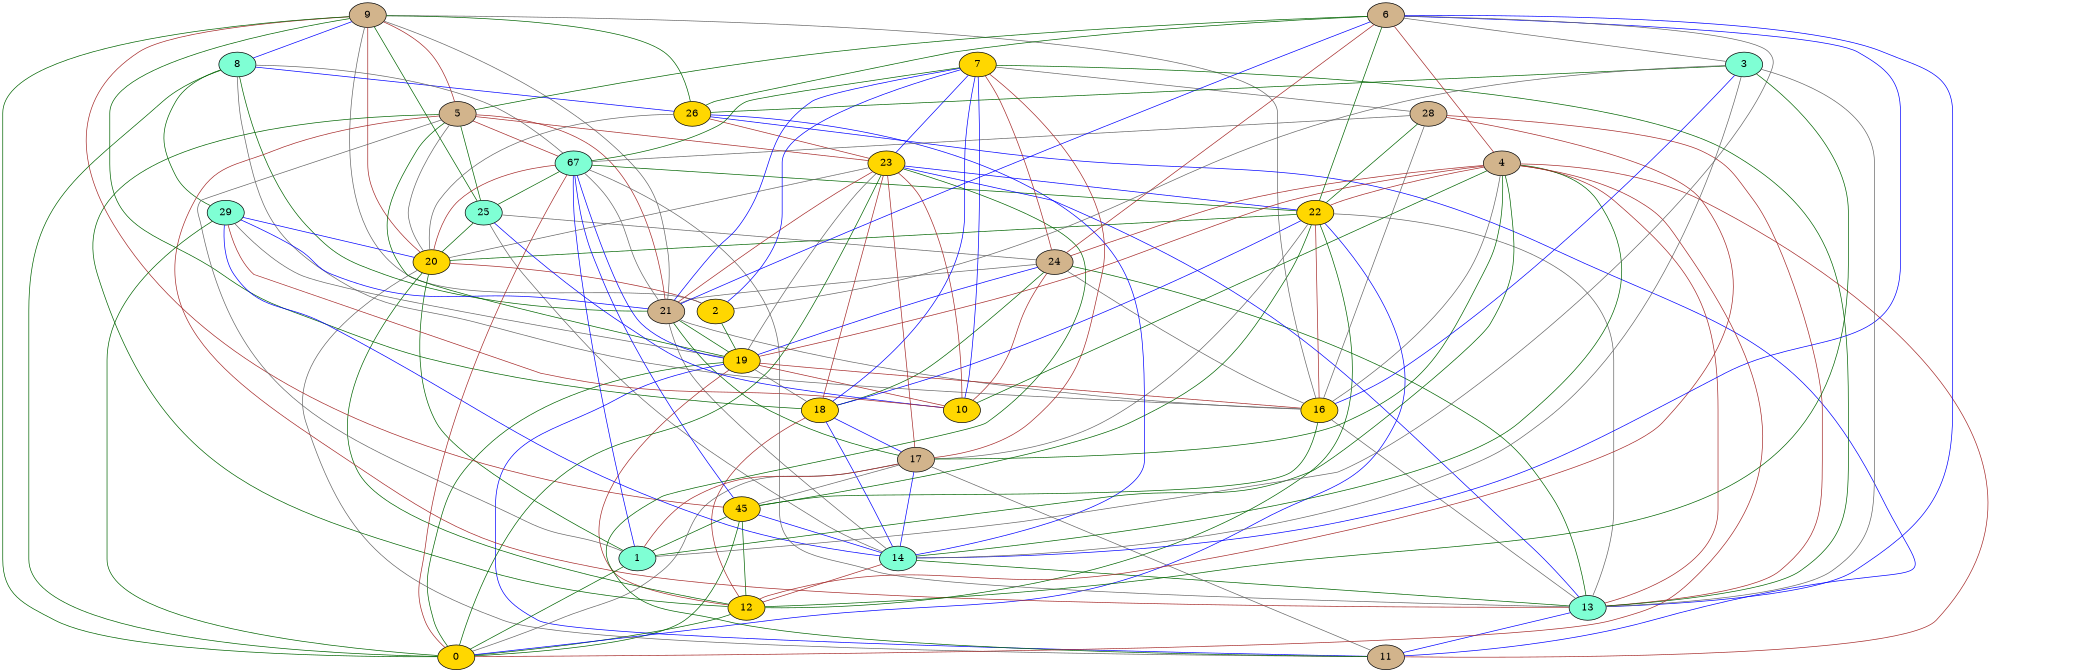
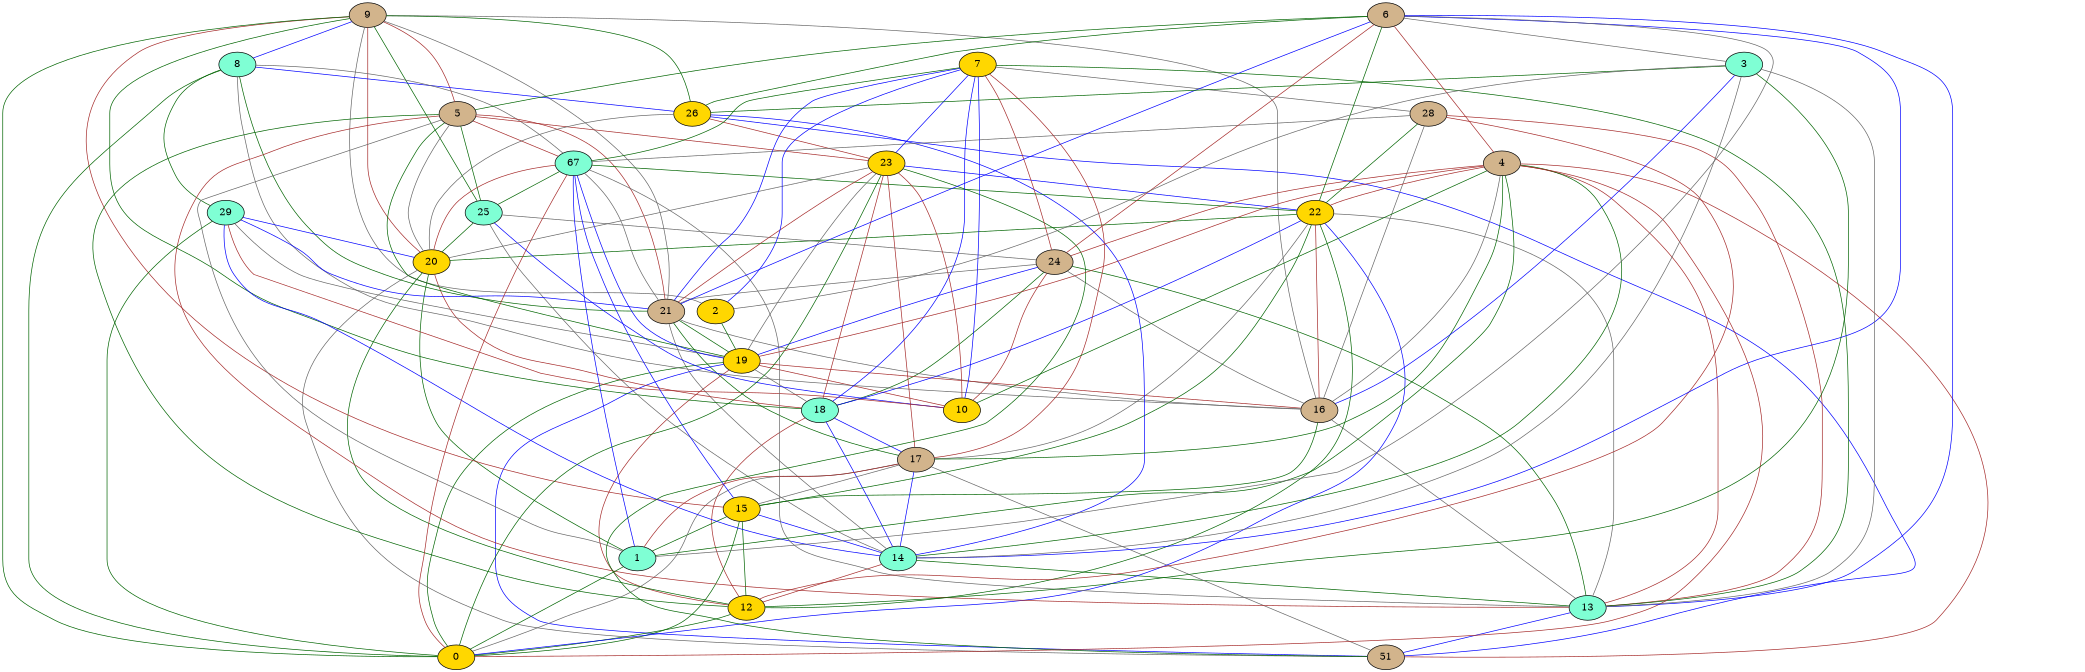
edge "20" -- "2": now "20" -- "18"
edge "23" -- "13": removed
node "18": fillcolor gold -> aquamarine
node "16": fillcolor gold -> tan
node "45": label "45" -> "15"
node "11": label "11" -> "51"
